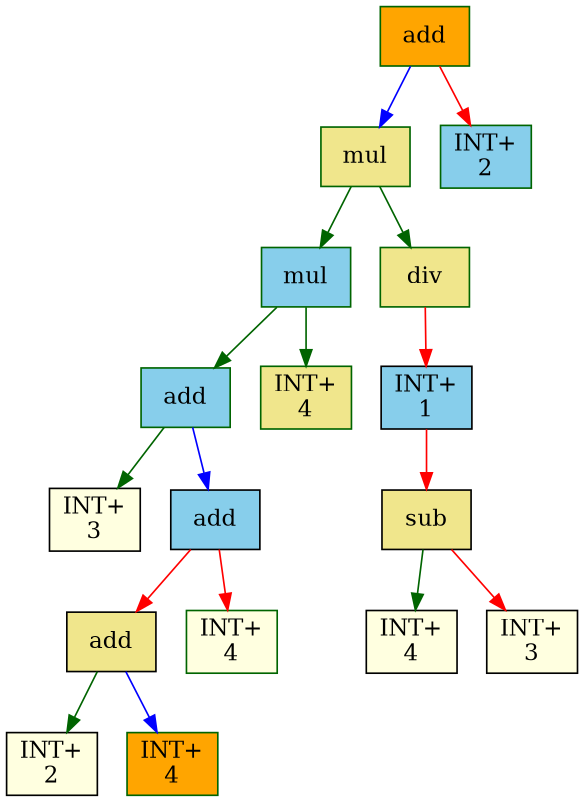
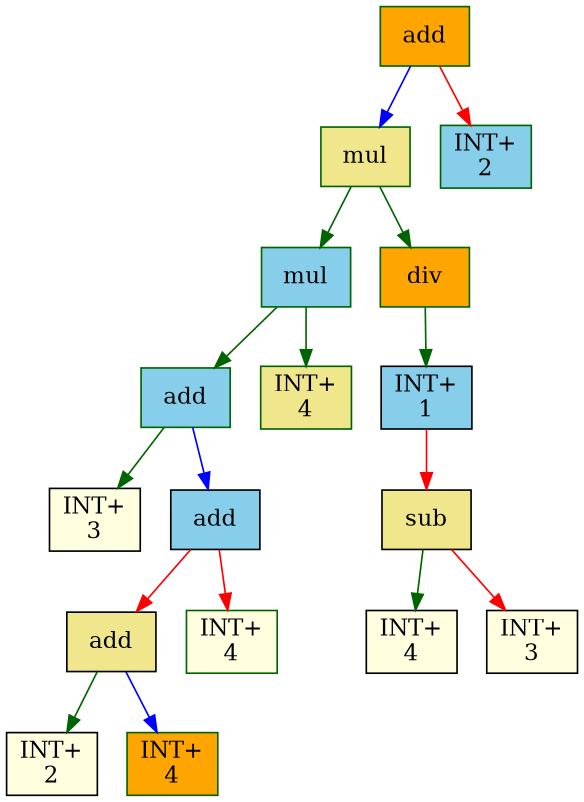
node "div": fillcolor khaki -> orange
edge "div" -> "INT+ 1": color red -> darkgreen
